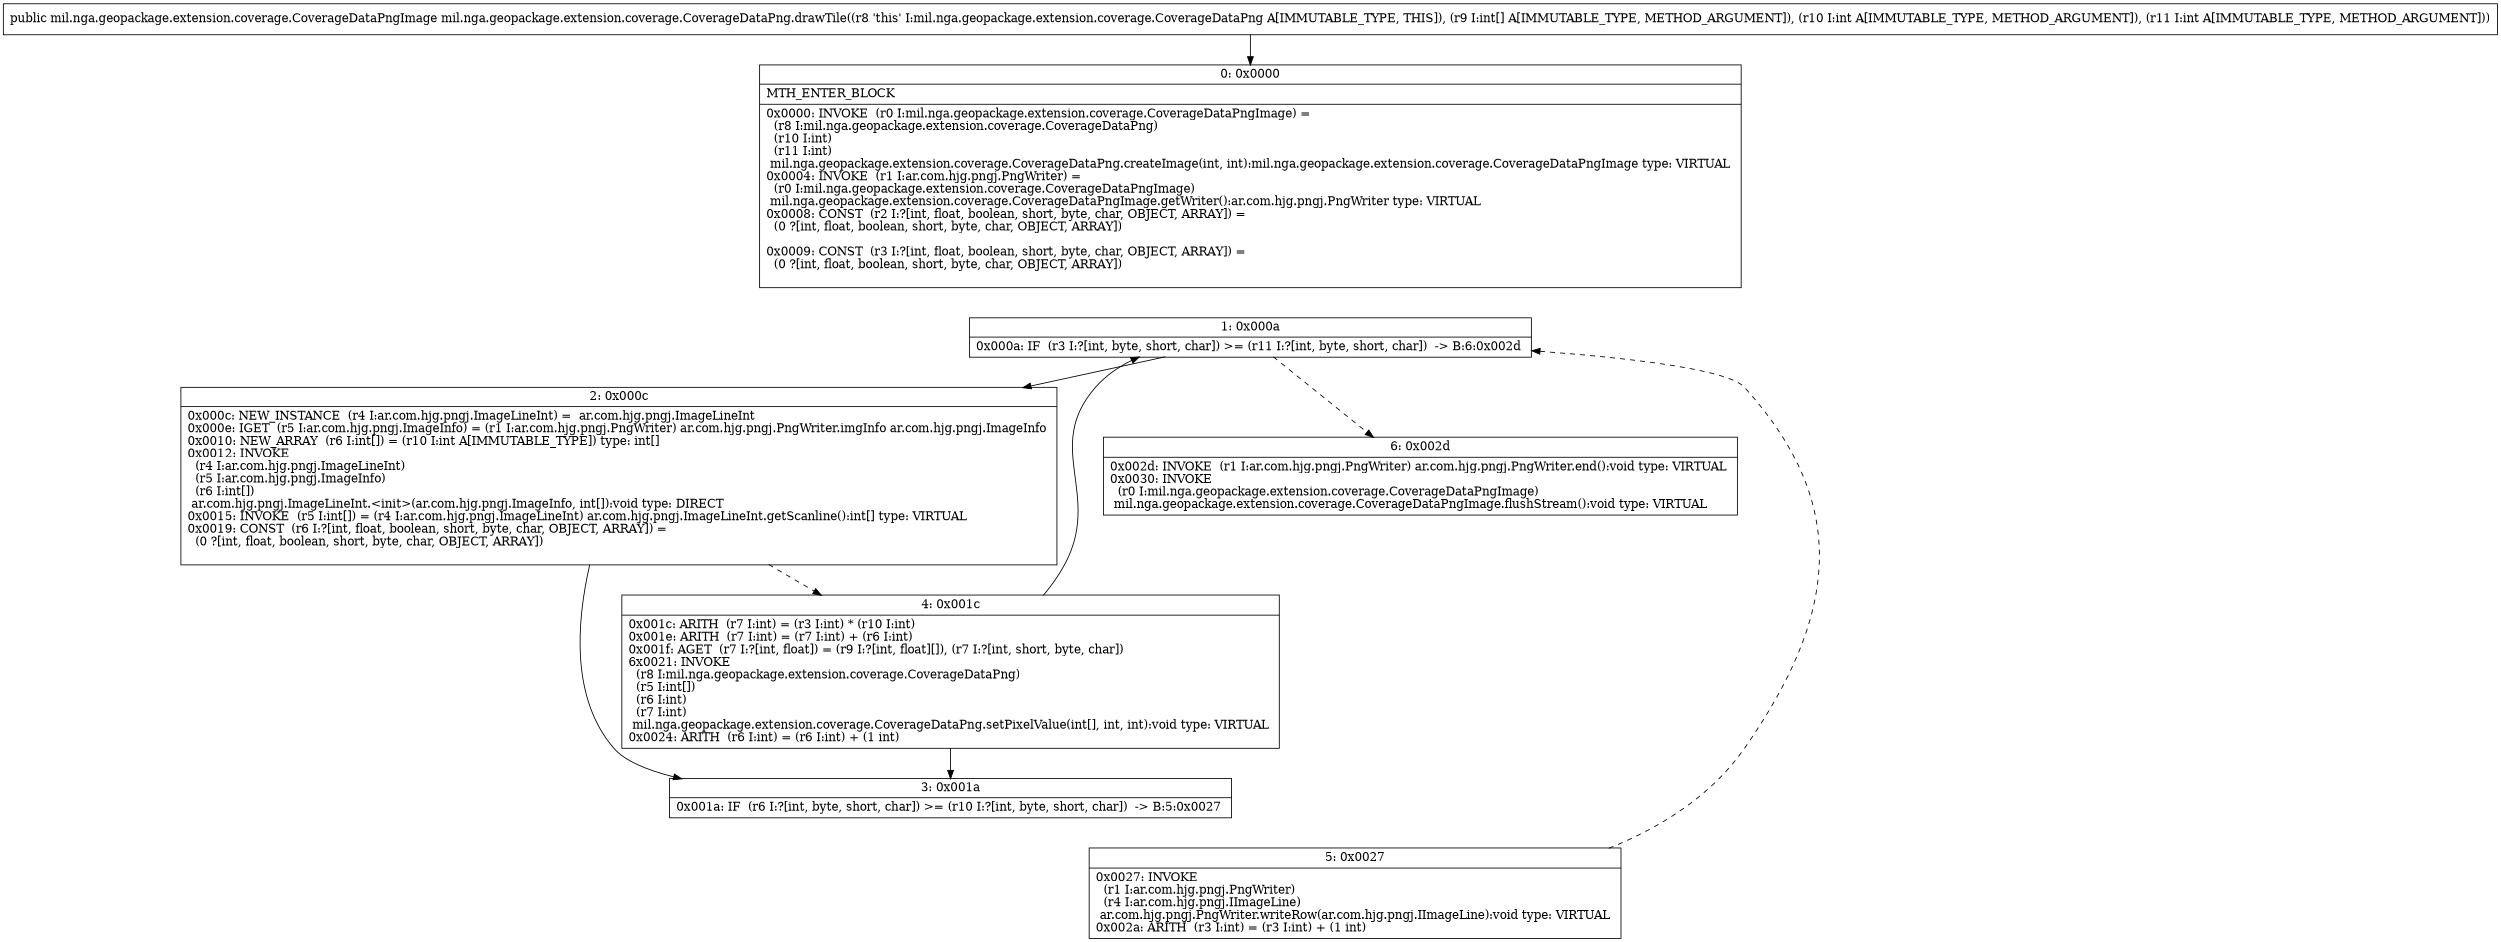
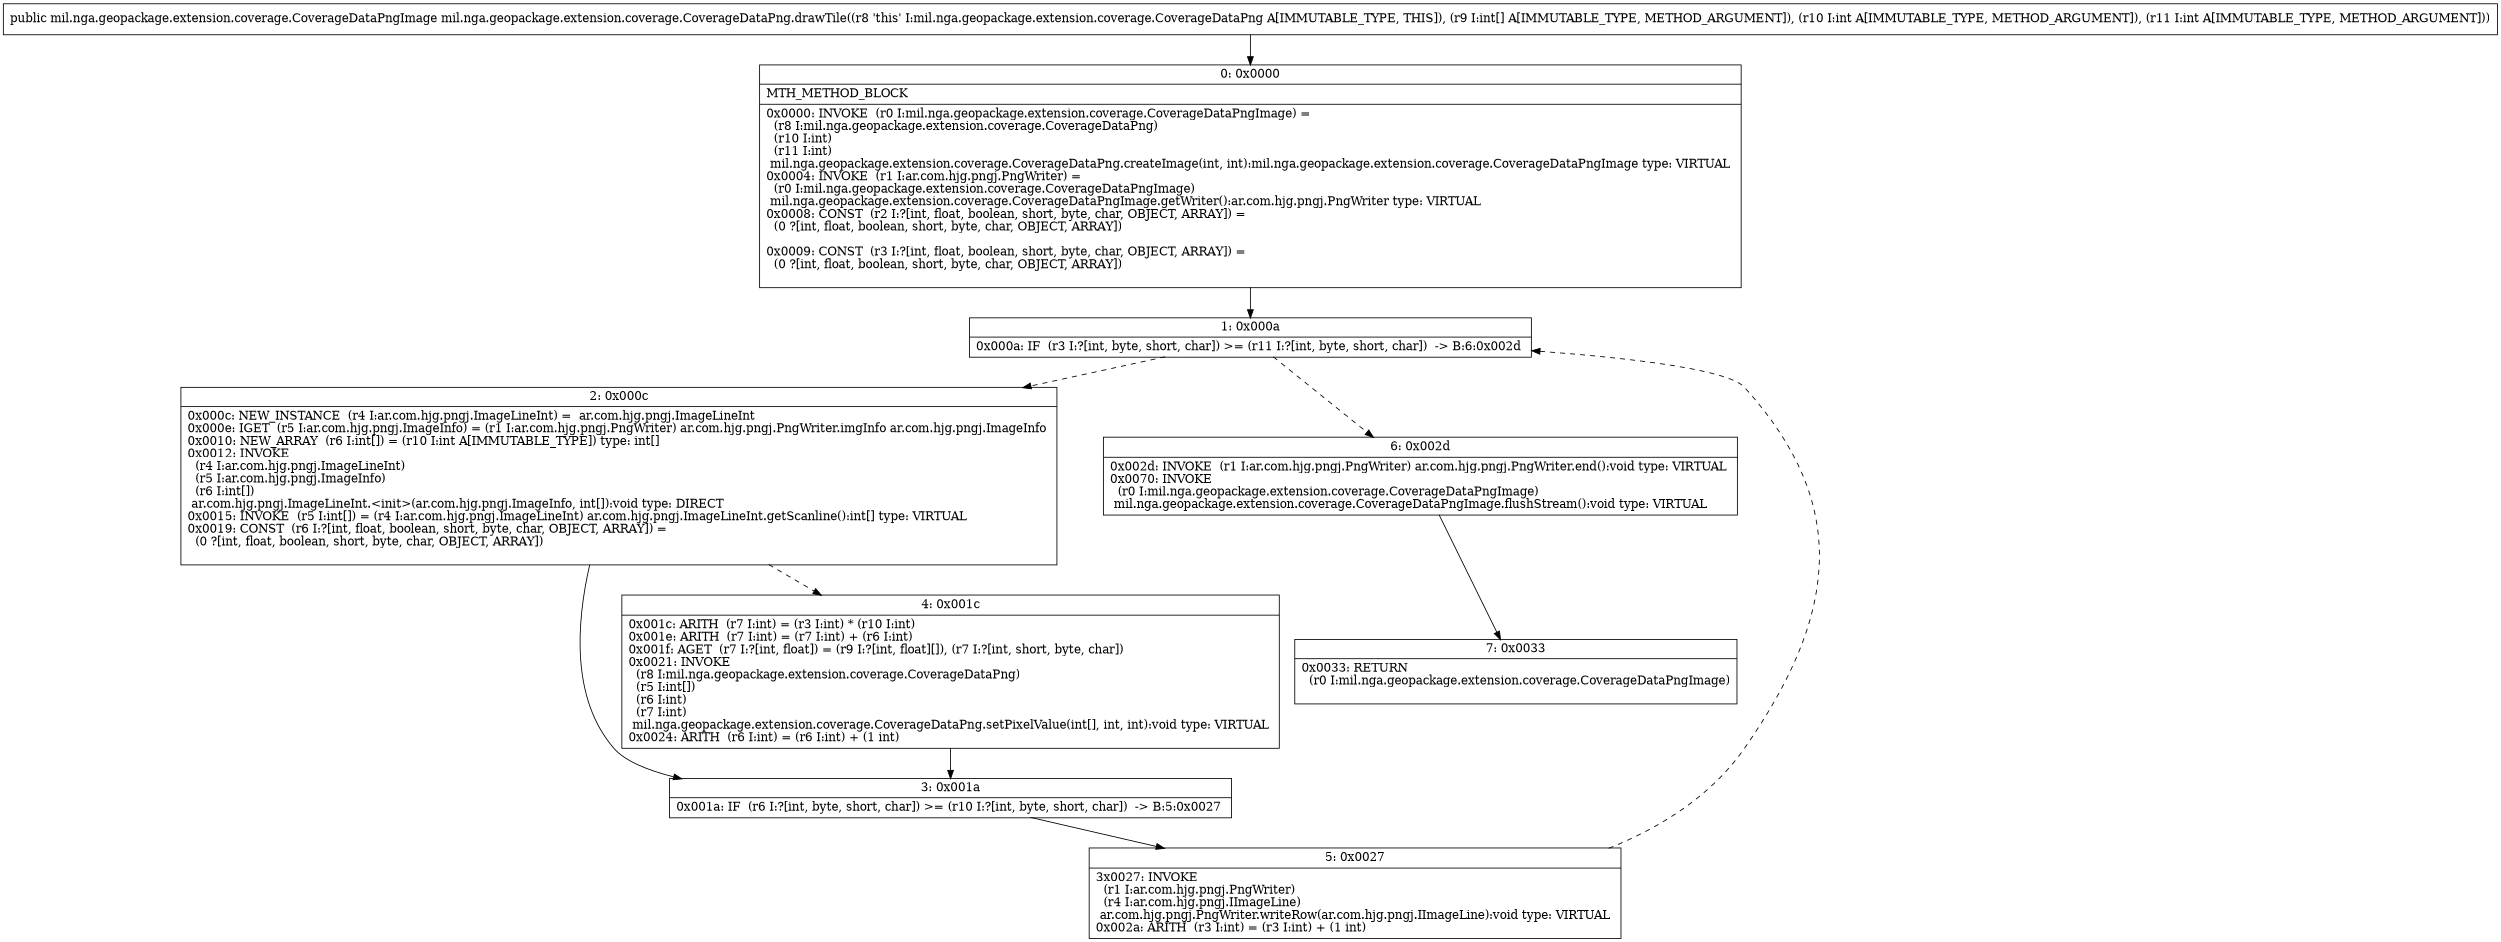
node "0: 0x0000": text "MTH_ENTER_BLOCK" -> "MTH_METHOD_BLOCK"
edge "1: 0x000a" -> "2: 0x000c": style solid -> dashed
edge "4: 0x001c" -> "1: 0x000a": now "0: 0x0000" -> "1: 0x000a"
node "6: 0x002d": text "0x0030: INVOKE" -> "0x0070: INVOKE"
node "4: 0x001c": text "6x0021: INVOKE" -> "0x0021: INVOKE"
node "7: 0x0033": added
edge "3: 0x001a" -> "5: 0x0027": added
node "5: 0x0027": text "0x0027: INVOKE" -> "3x0027: INVOKE"
